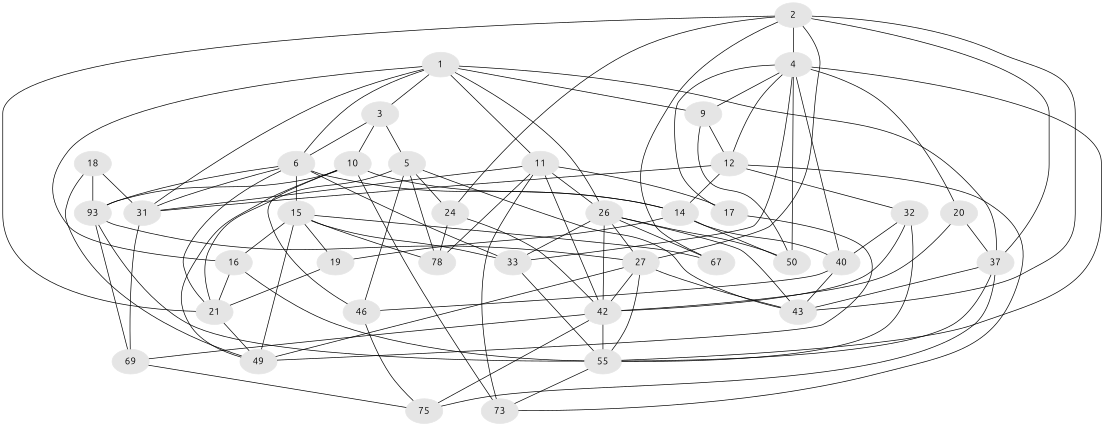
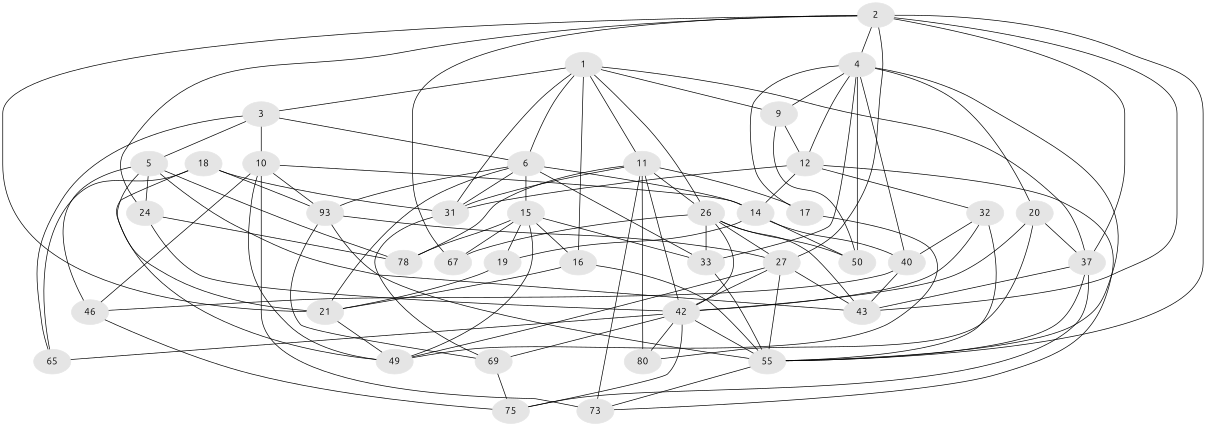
edge "2" -- "55": added
node "65": added
node "80": added
